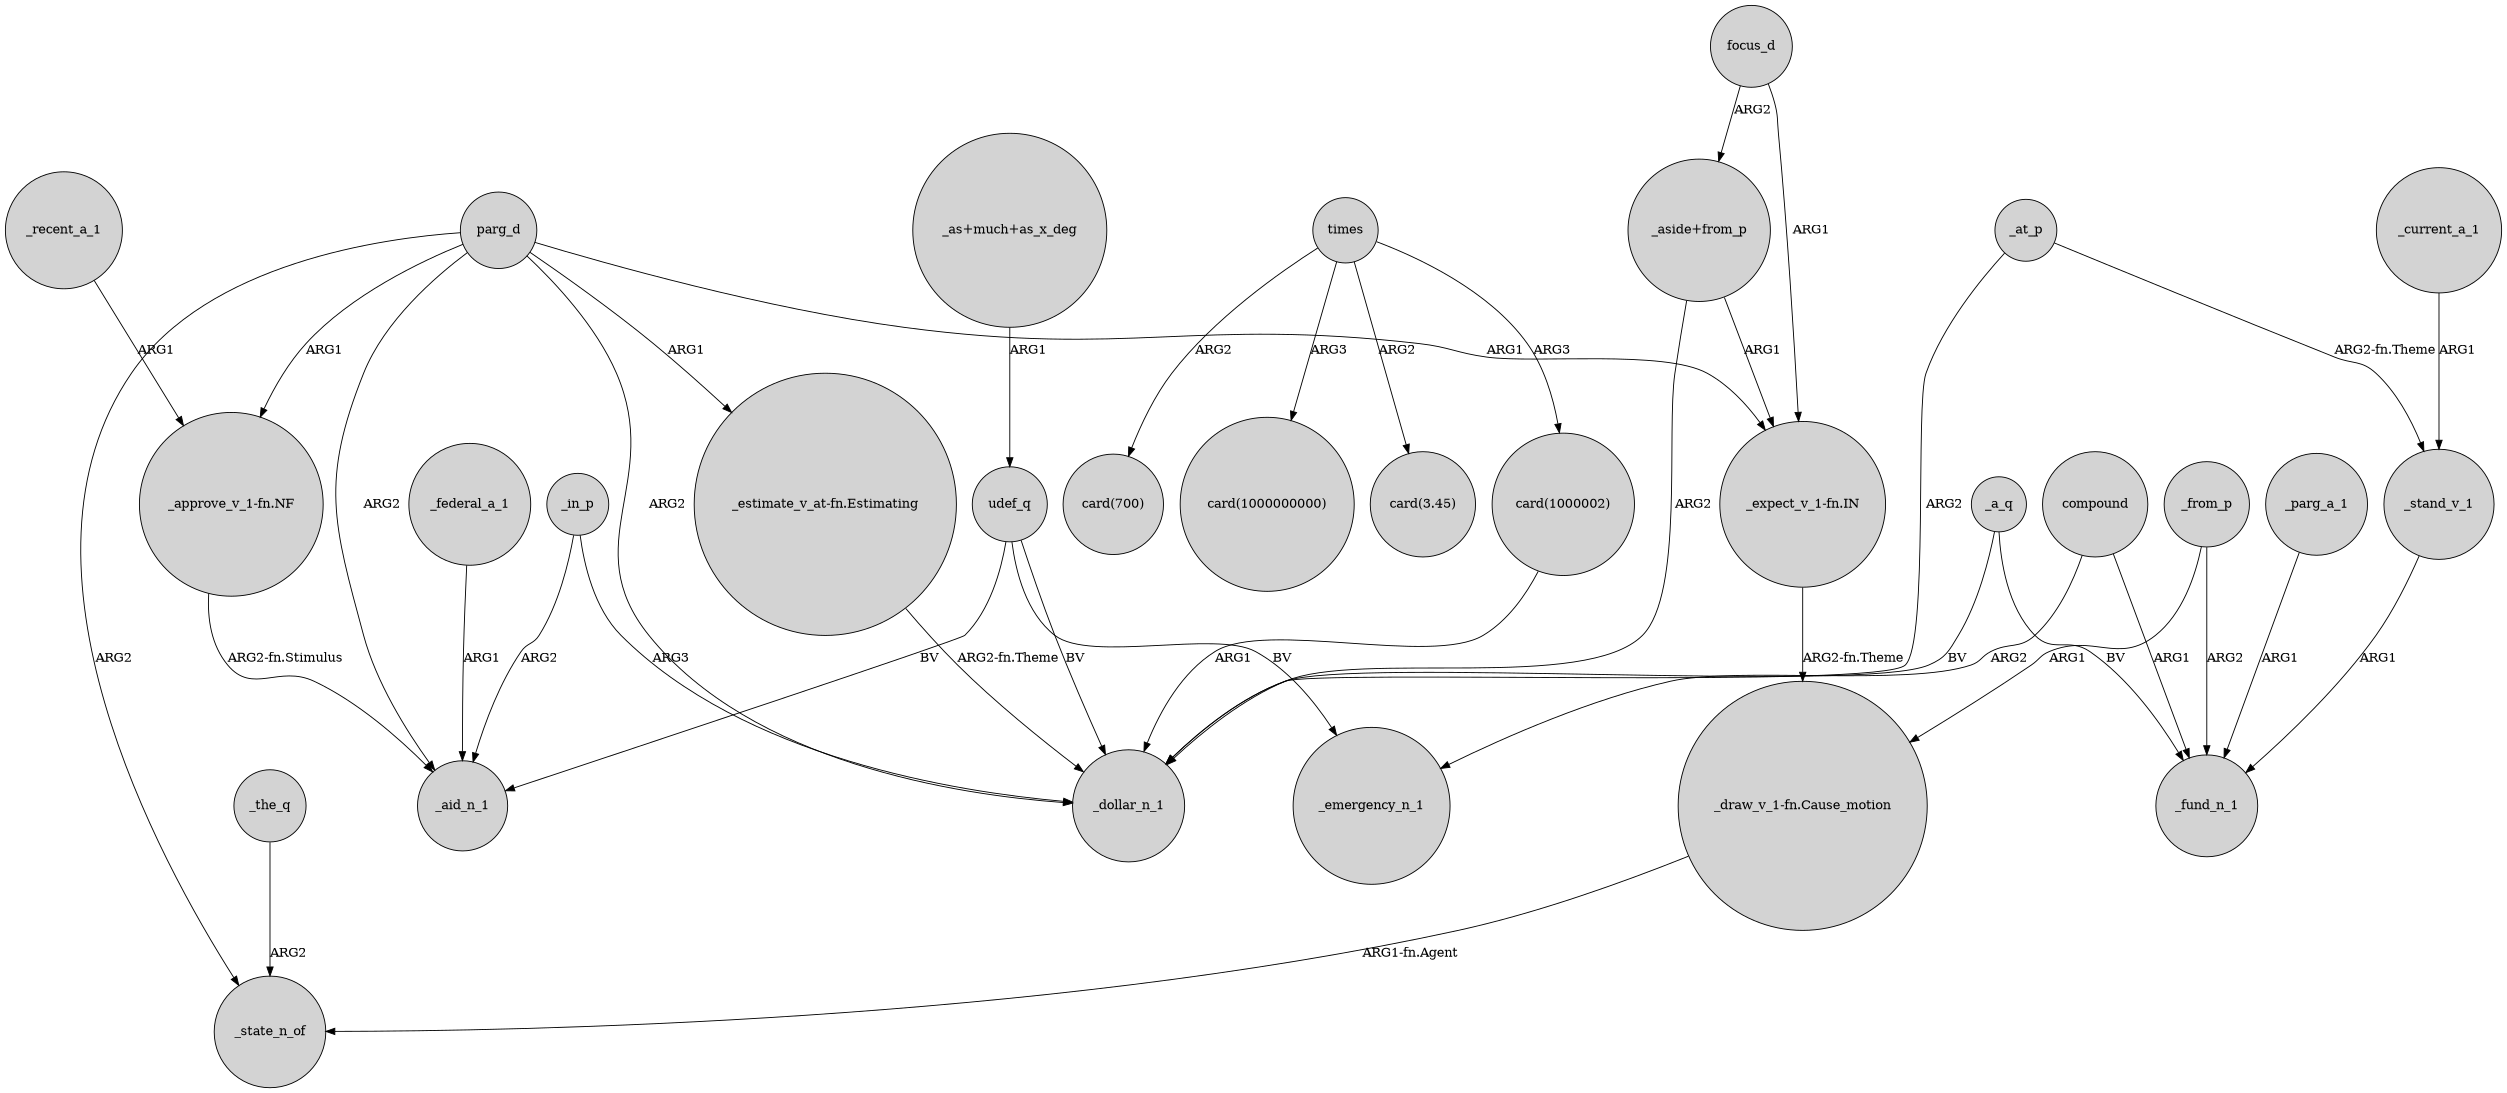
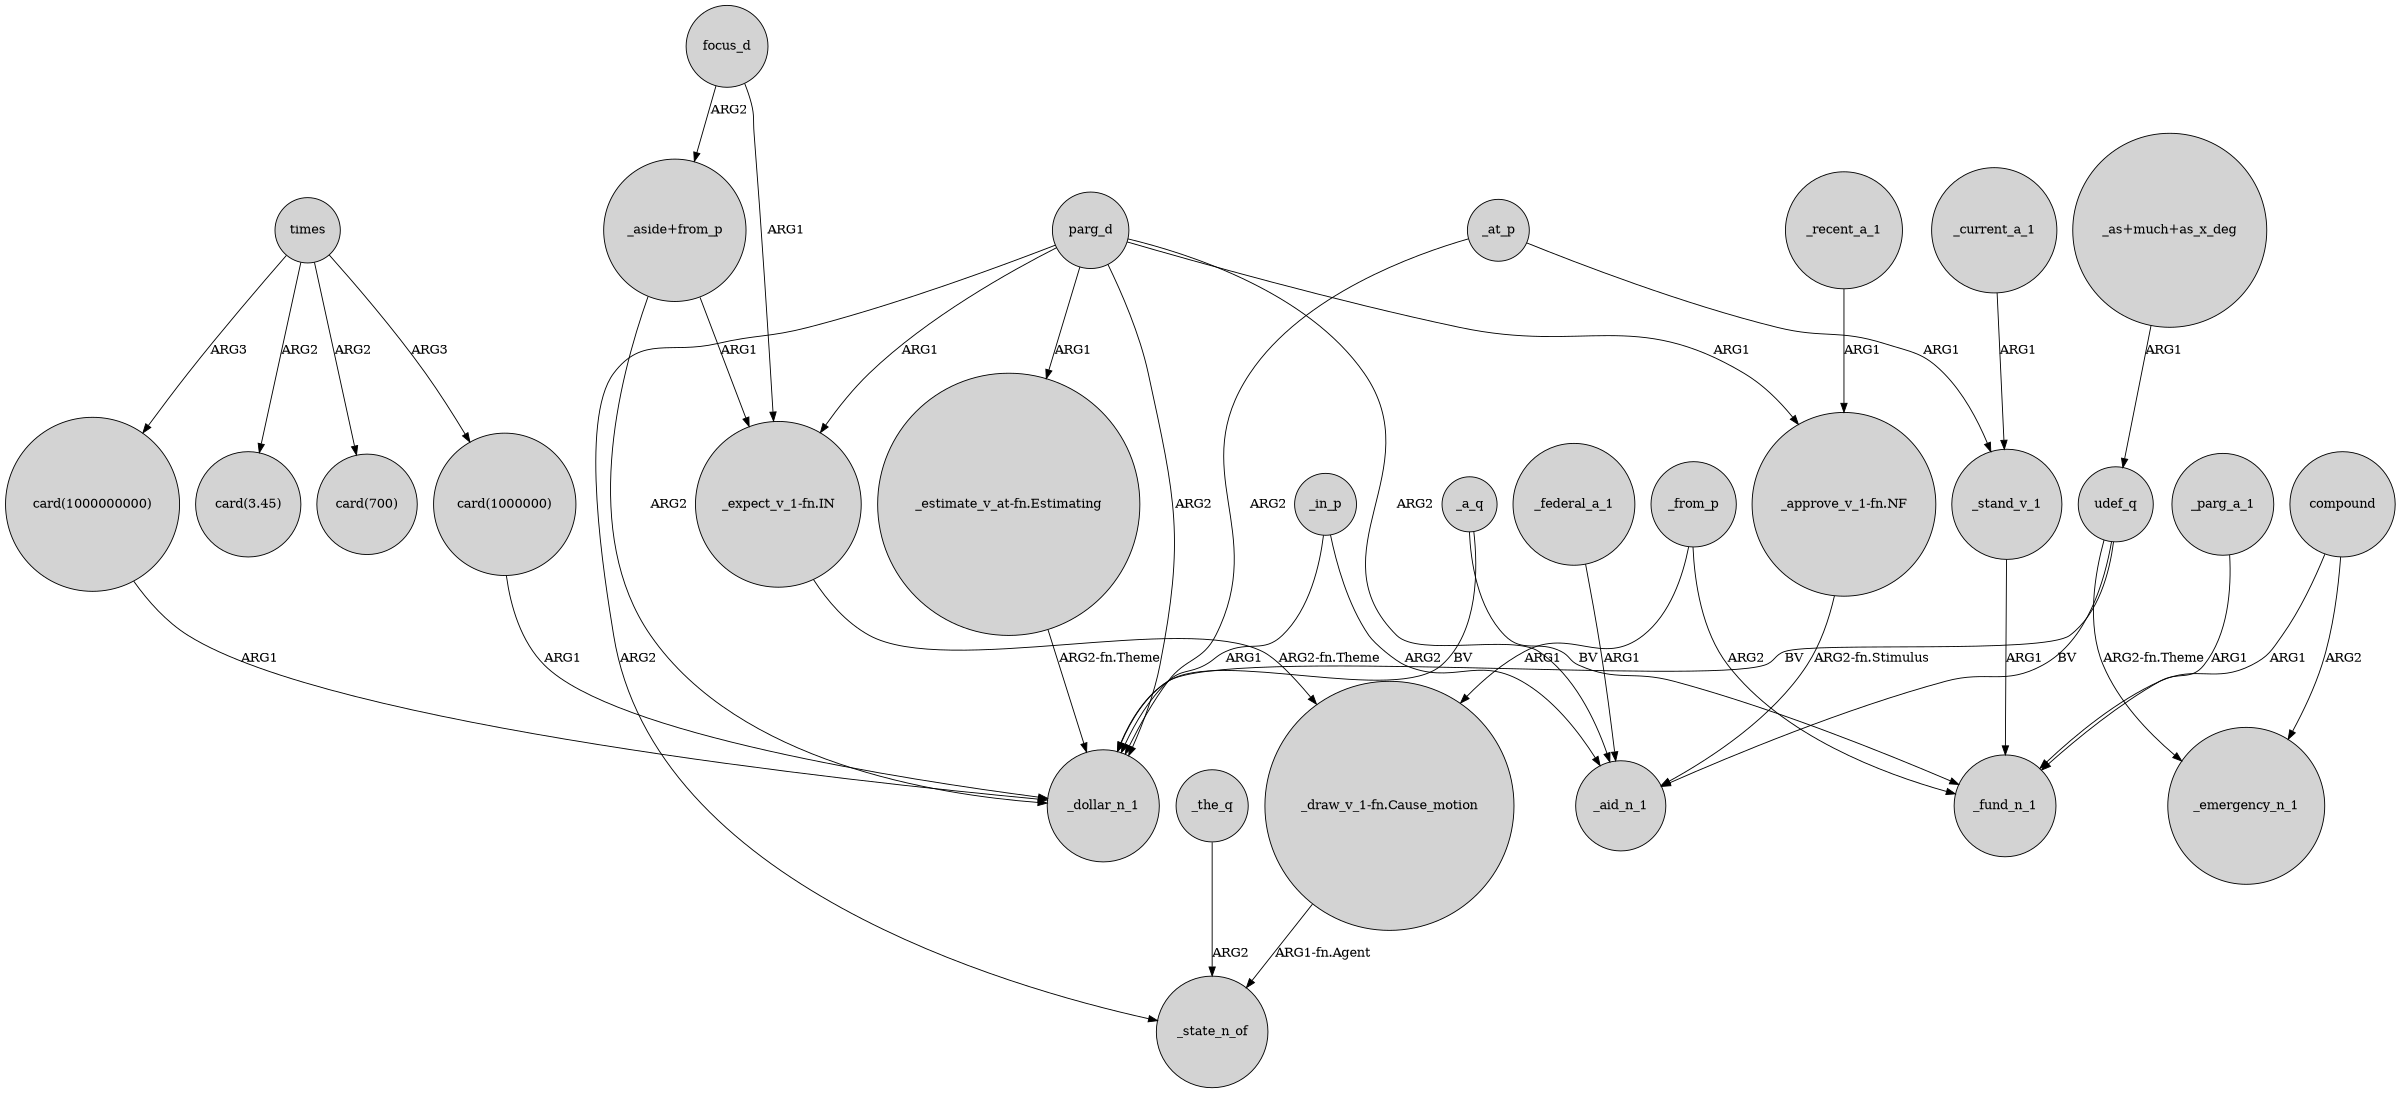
edge "_at_p" -> "_stand_v_1": label "ARG2-fn.Theme" -> "ARG1"
node "card(1000002)": label "card(1000002)" -> "card(1000000)"
edge "_in_p" -> "_dollar_n_1": label "ARG3" -> "ARG1"
edge "udef_q" -> "_emergency_n_1": label "BV" -> "ARG2-fn.Theme"
edge "card(1000000000)" -> "_dollar_n_1": added, label "ARG1"
